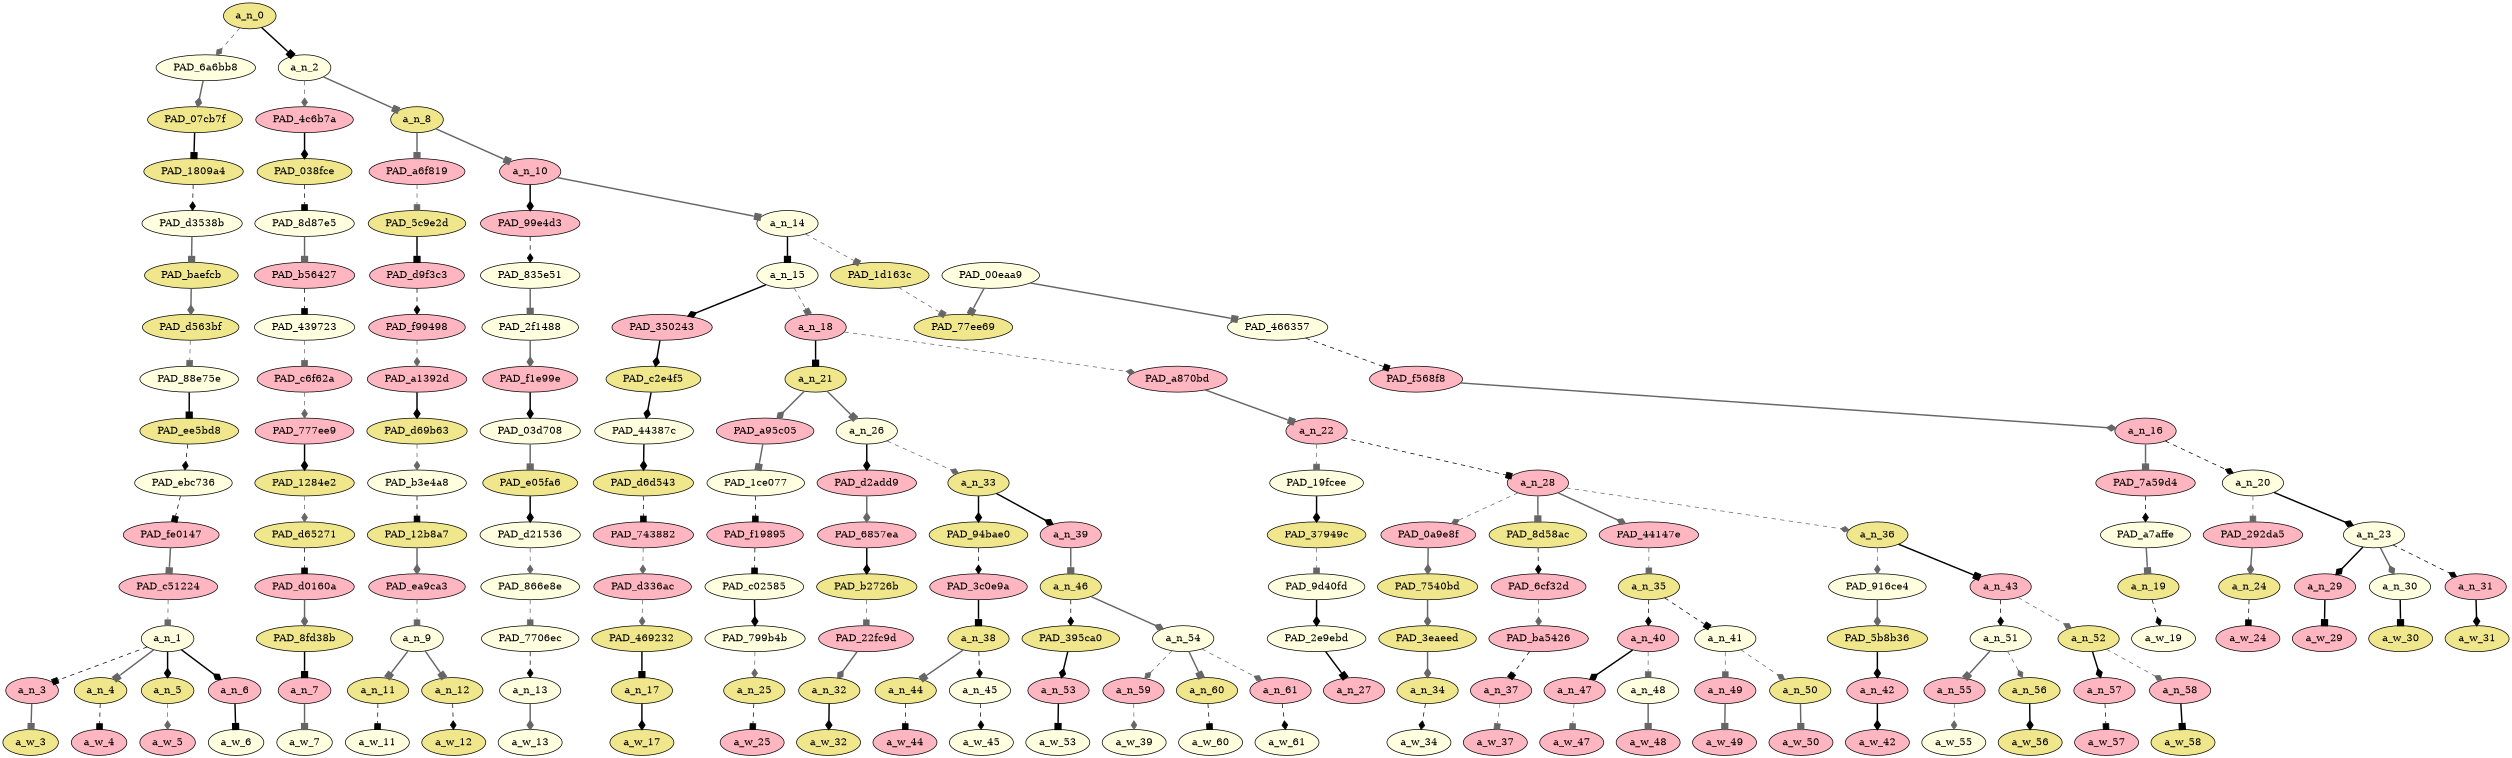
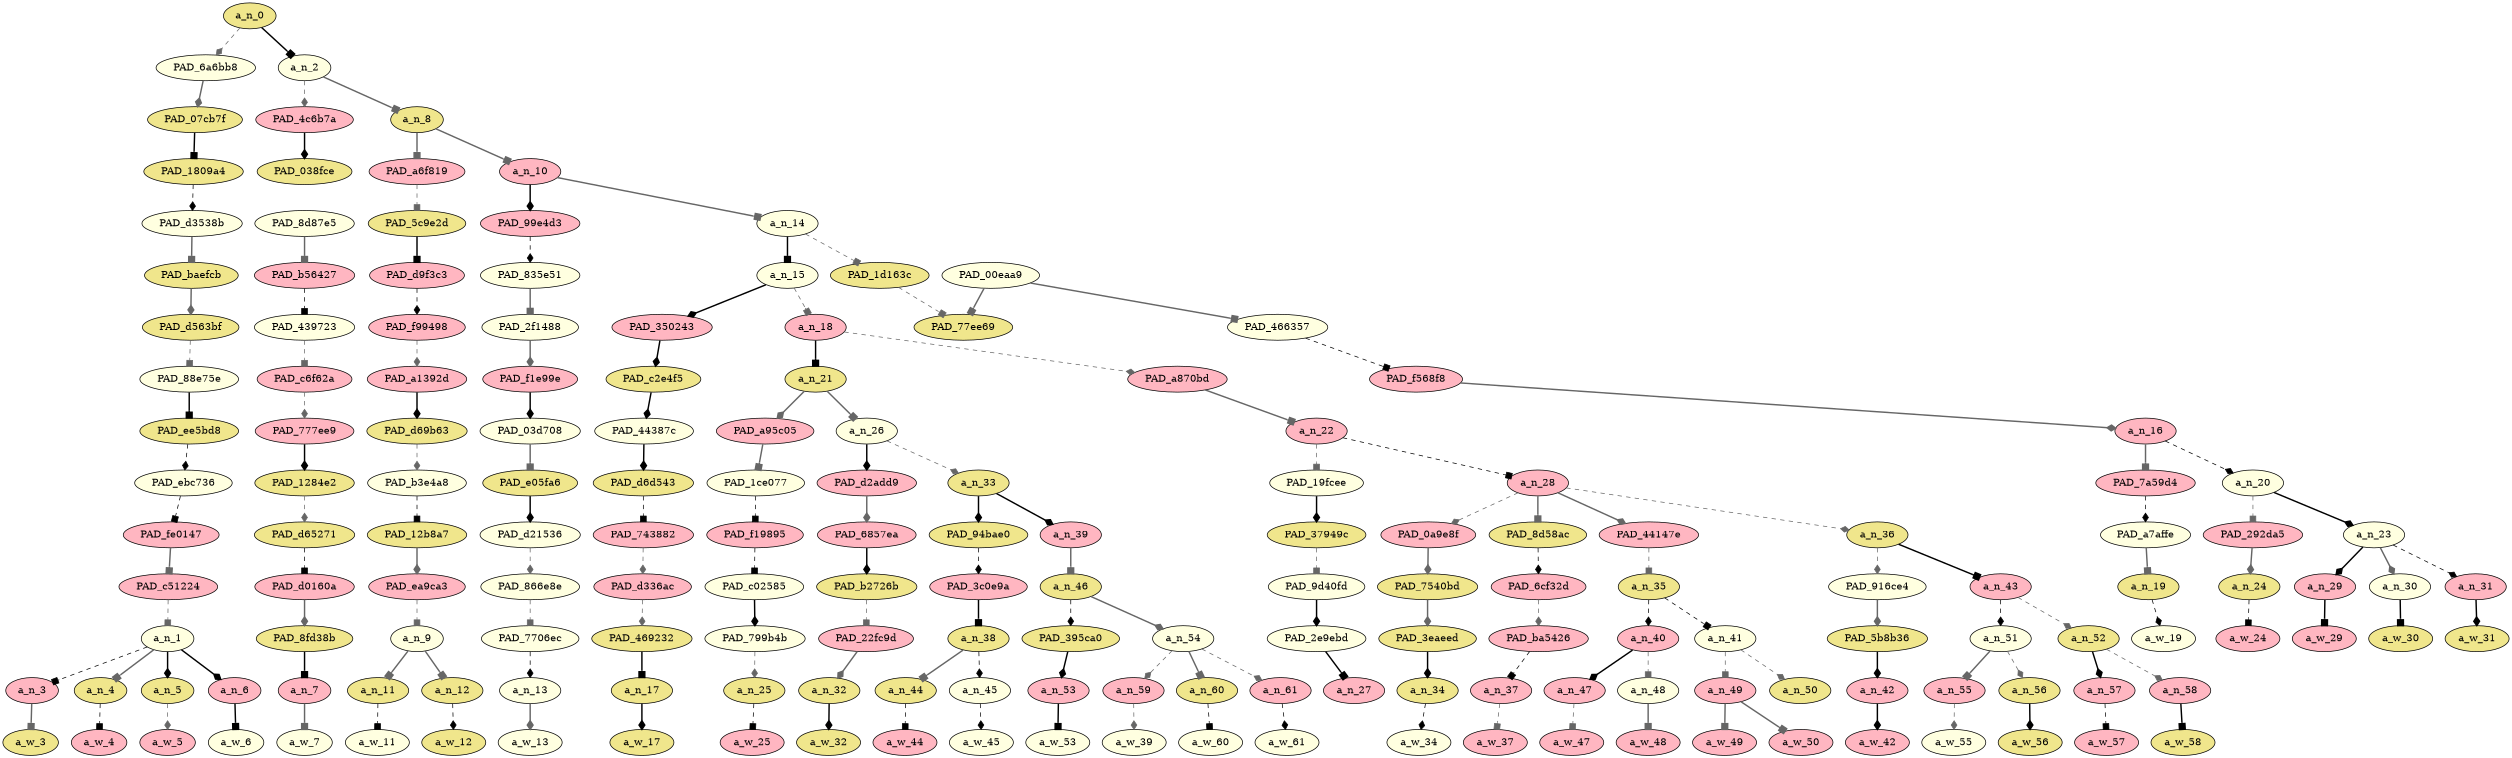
edge "PAD_038fce" -> "PAD_8d87e5": removed
edge "PAD_3eaeed" -> "a_n_34": color gray40 -> black
edge "a_n_50" -> "a_w_50": now "a_n_49" -> "a_w_50"
